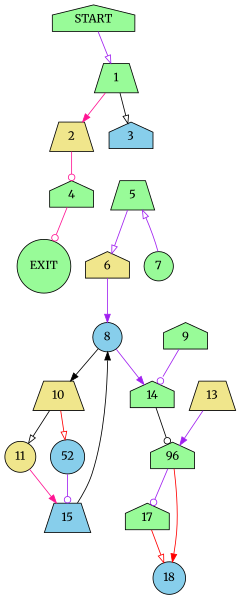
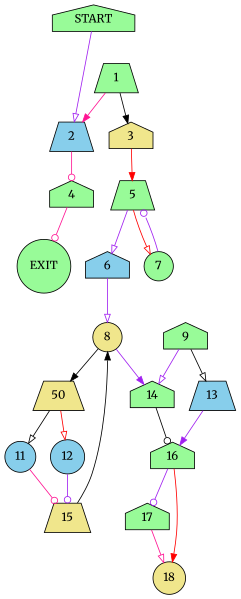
edge "START" -> "1": now "START" -> "2"
edge "1" -> "3": arrowhead onormal -> normal
node "2": fillcolor khaki -> skyblue
node "3": fillcolor skyblue -> khaki
edge "3" -> "5": added
edge "5" -> "7": added
edge "7" -> "5": arrowhead onormal -> odot
node "6": fillcolor khaki -> skyblue
edge "6" -> "8": arrowhead normal -> onormal
node "8": fillcolor skyblue -> khaki
edge "9" -> "13": added
edge "9" -> "14": arrowhead odot -> onormal
node "10": label "10" -> "50"
node "13": fillcolor khaki -> skyblue
node "11": fillcolor khaki -> skyblue
node "52": label "52" -> "12"
node "96": label "96" -> "16"
edge "11" -> "15": arrowhead normal -> odot
node "15": fillcolor skyblue -> khaki
edge "17" -> "18": color red -> deeppink
node "18": fillcolor skyblue -> khaki
